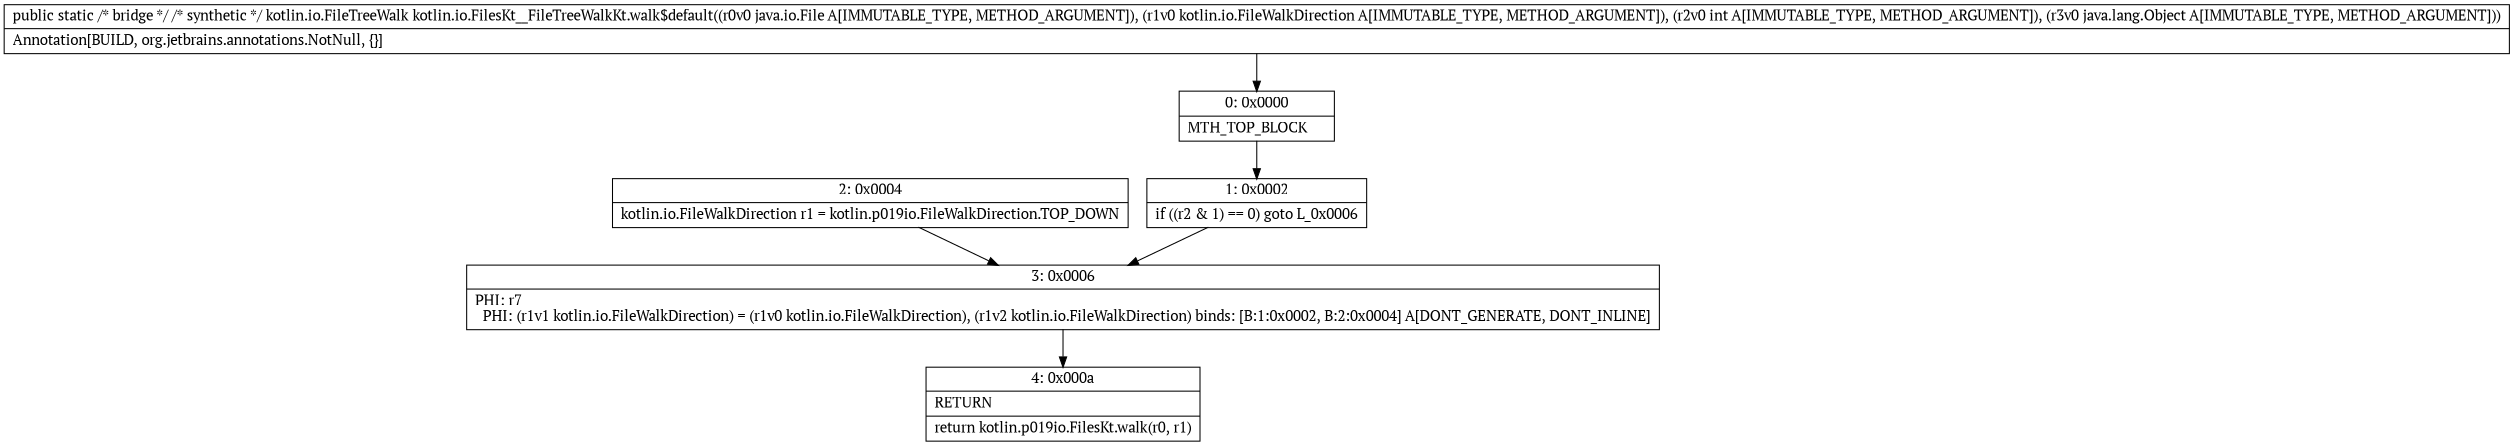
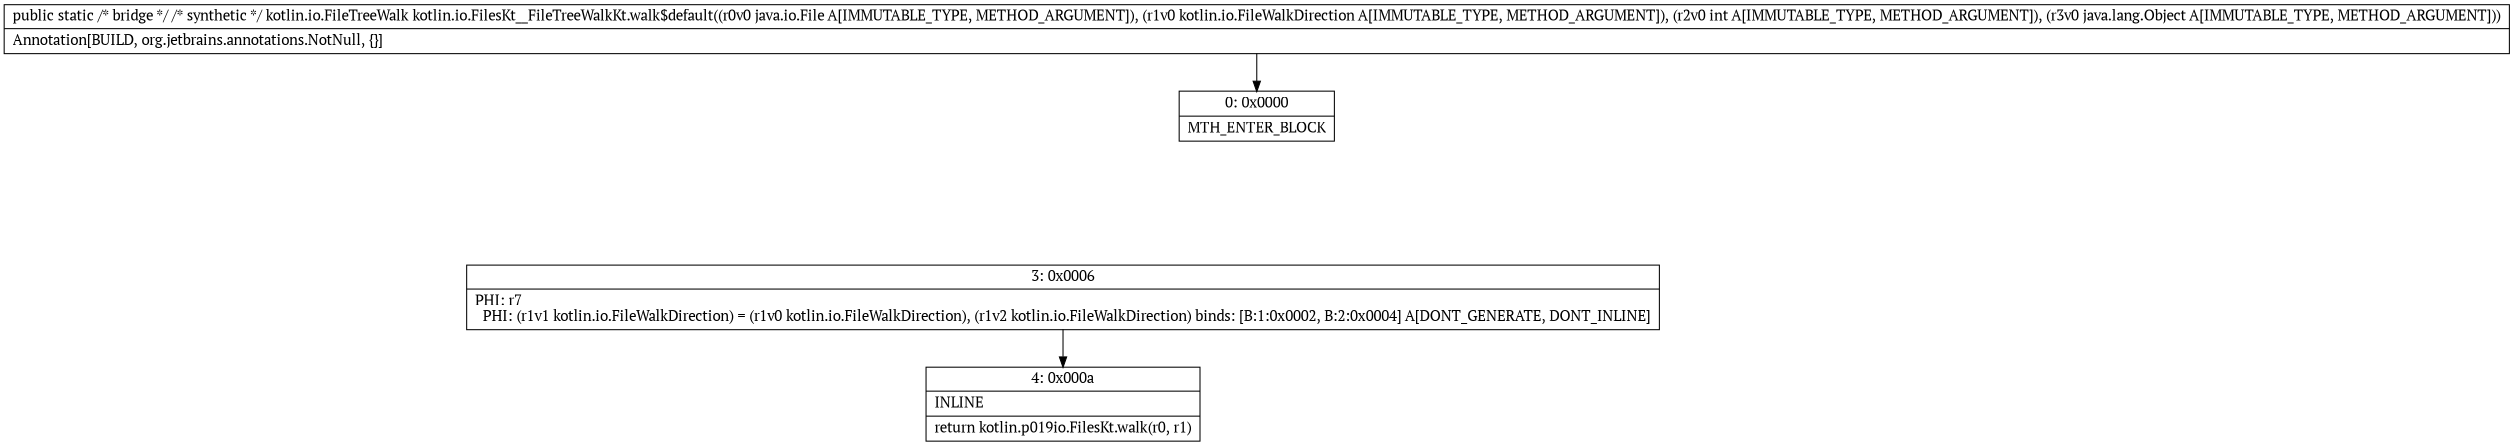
node "0: 0x0000": text "MTH_TOP_BLOCK" -> "MTH_ENTER_BLOCK"
node "2: 0x0004": removed
node "1: 0x0002": removed
node "4: 0x000a": text "RETURN" -> "INLINE"
